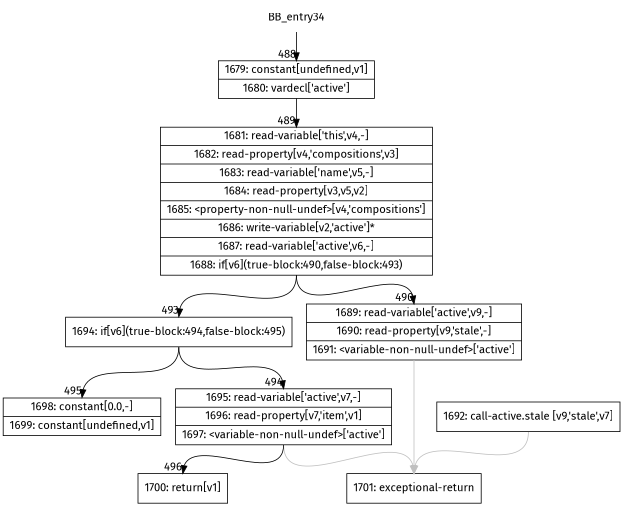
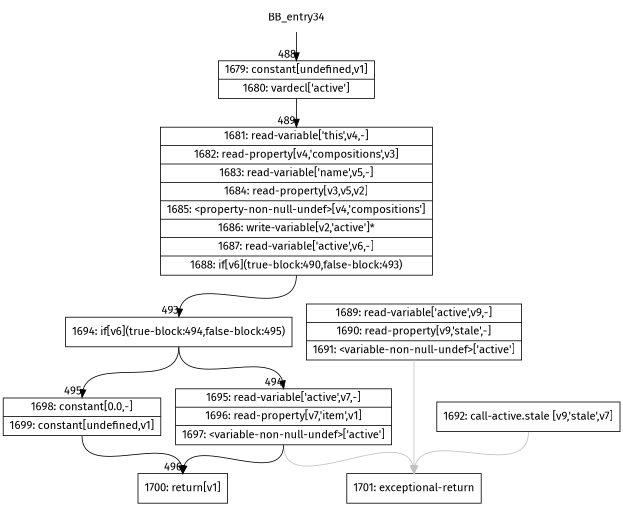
edge "1681: read-variable['this',v4,-]" -> "1689: read-variable['active',v9,-]": removed
edge "1698: constant[0.0,-]" -> "1700: return[v1]": added
